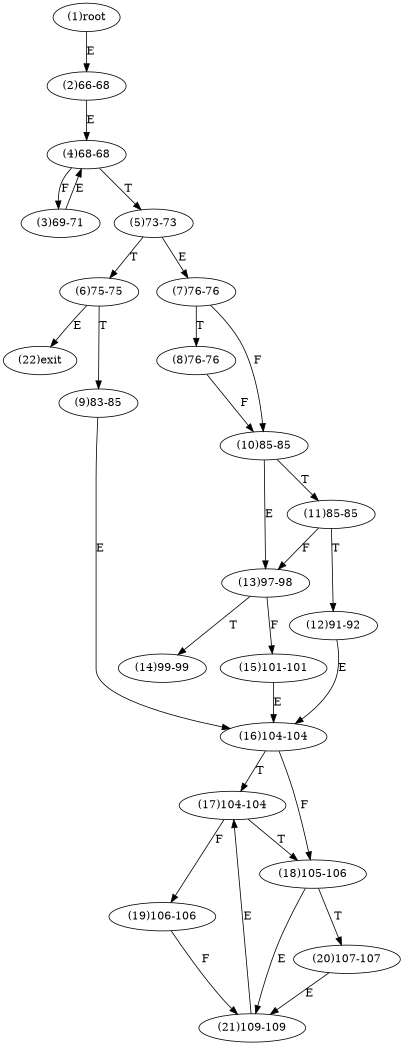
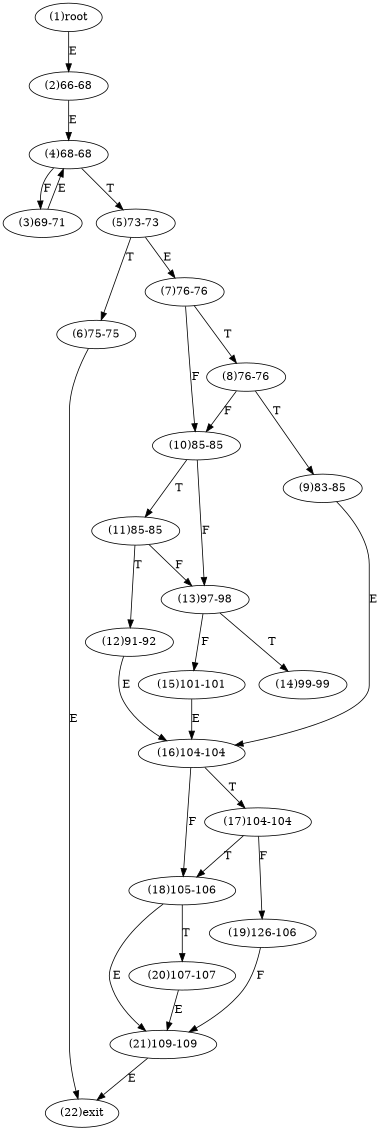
edge "(6)75-75" -> "(9)83-85": now "(8)76-76" -> "(9)83-85"
edge "(10)85-85" -> "(13)97-98": label "E" -> "F"
node "(19)106-106": label "(19)106-106" -> "(19)126-106"
edge "(21)109-109" -> "(17)104-104": now "(21)109-109" -> "(22)exit"
